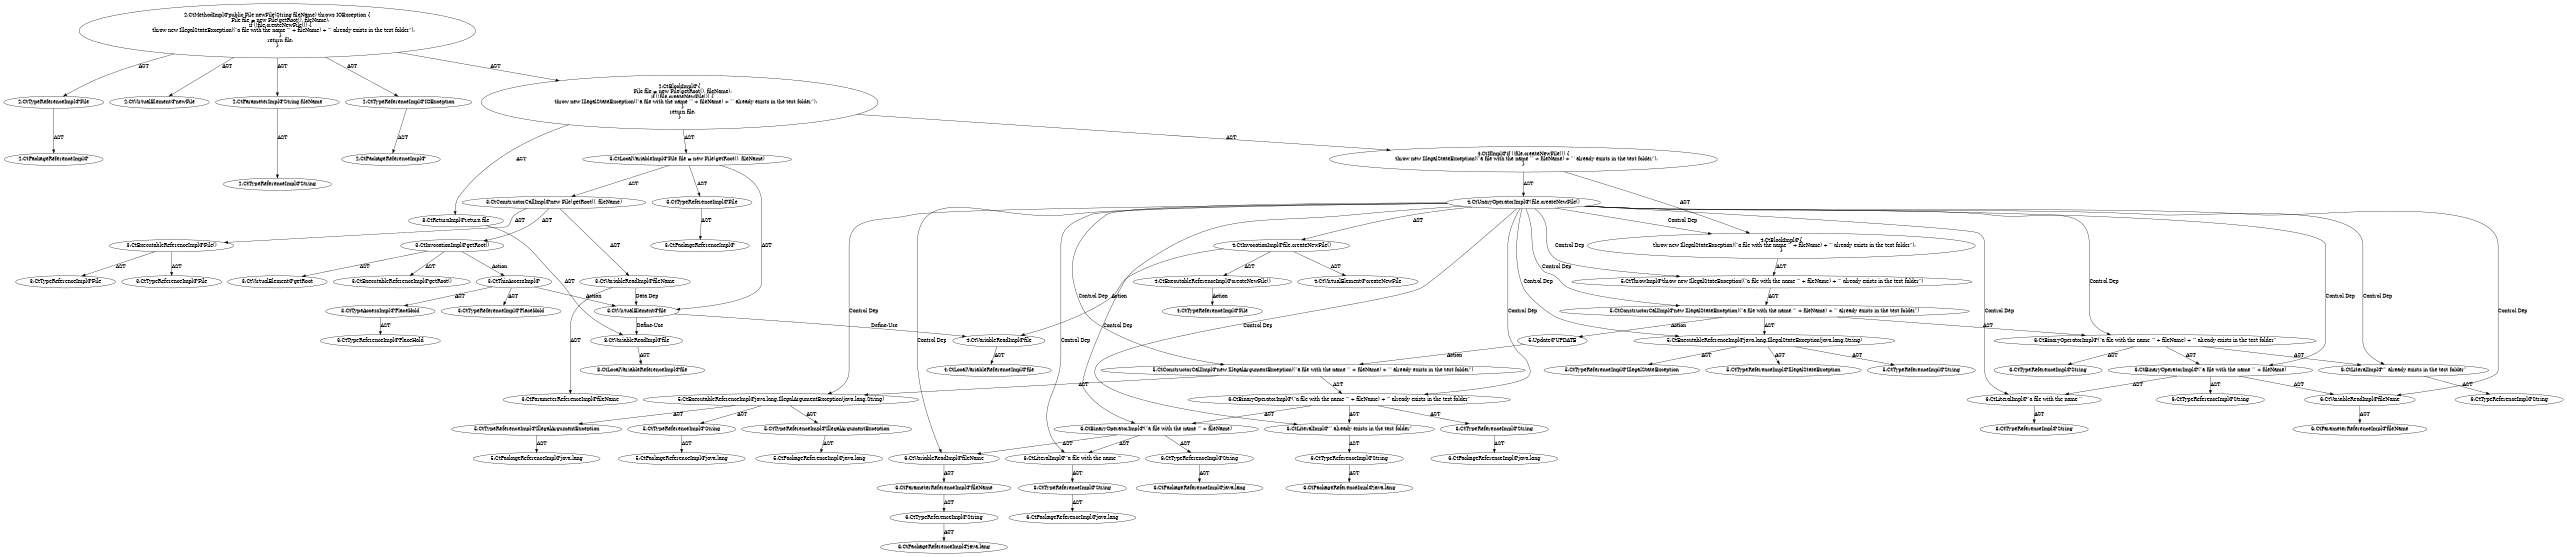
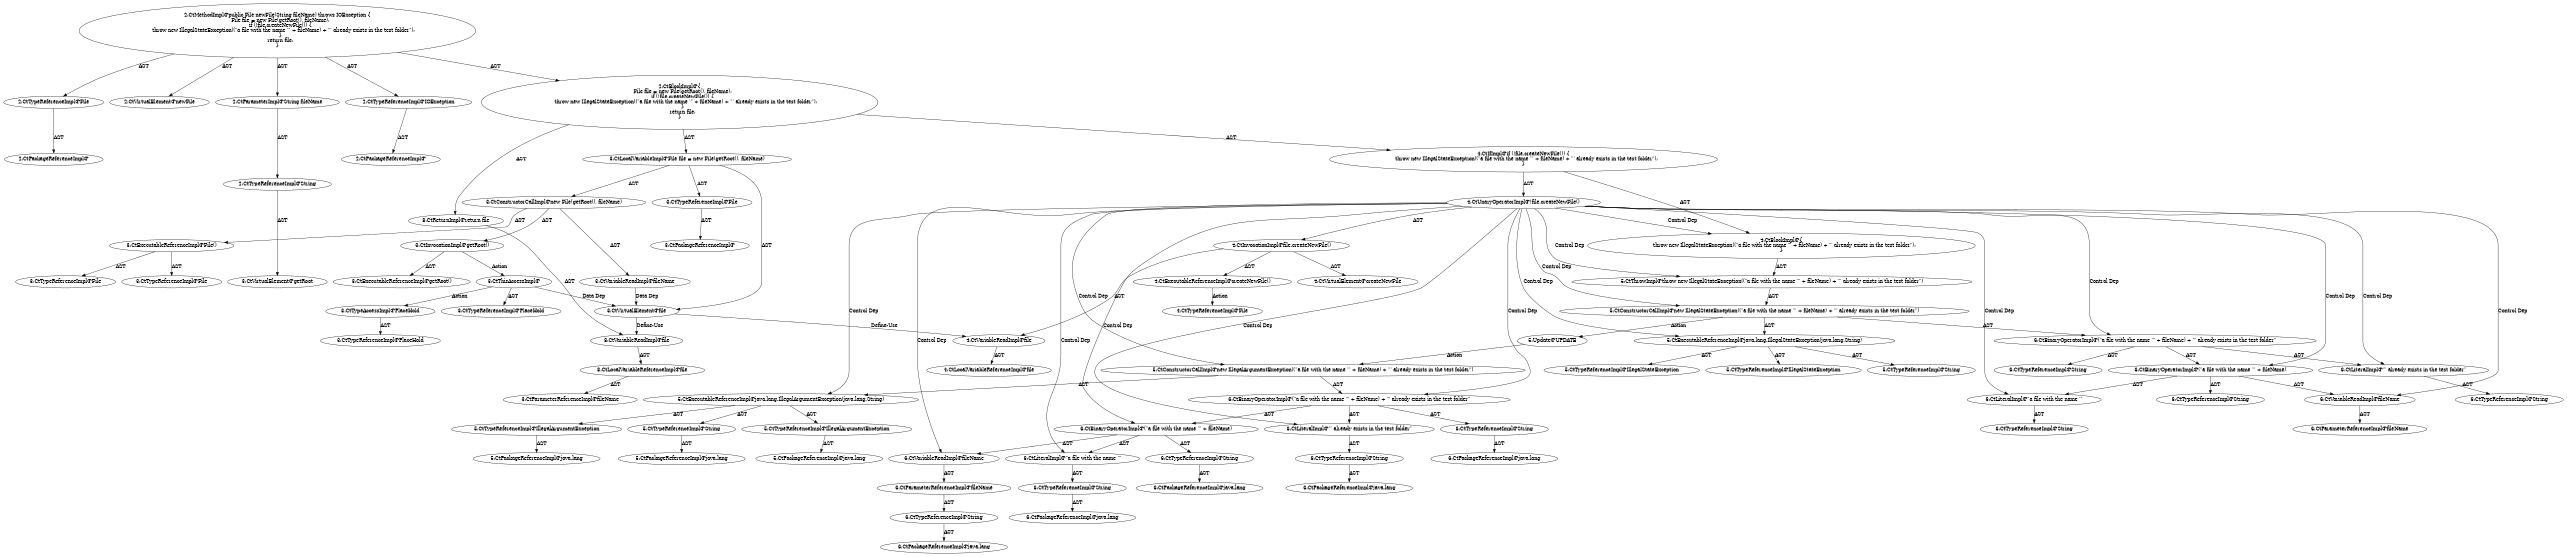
edge "3:CtInvocationImpl@getRoot()" -> "3:CtVirtualElement@getRoot": now "2:CtTypeReferenceImpl@String" -> "3:CtVirtualElement@getRoot"
edge "3:CtThisAccessImpl@" -> "3:CtTypeAccessImpl@PlaceHold": label "AST" -> "Action"
edge "3:CtThisAccessImpl@" -> "3:CtVirtualElement@file": label "Action" -> "Data Dep"
edge "4:CtInvocationImpl@file.createNewFile()" -> "4:CtVariableReadImpl@file": label "Action" -> "AST"
edge "3:CtVariableReadImpl@fileName" -> "3:CtParameterReferenceImpl@fileName": now "8:CtLocalVariableReferenceImpl@file" -> "3:CtParameterReferenceImpl@fileName"
